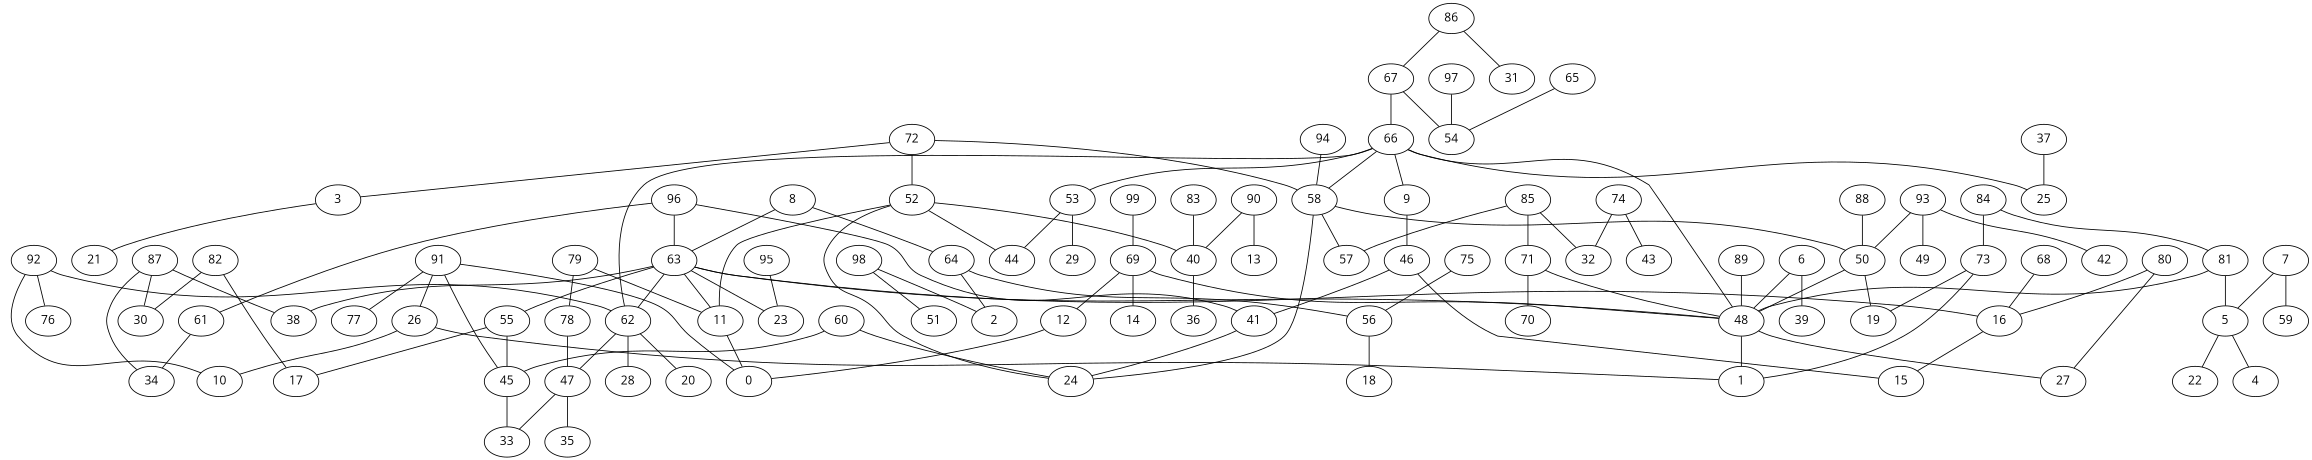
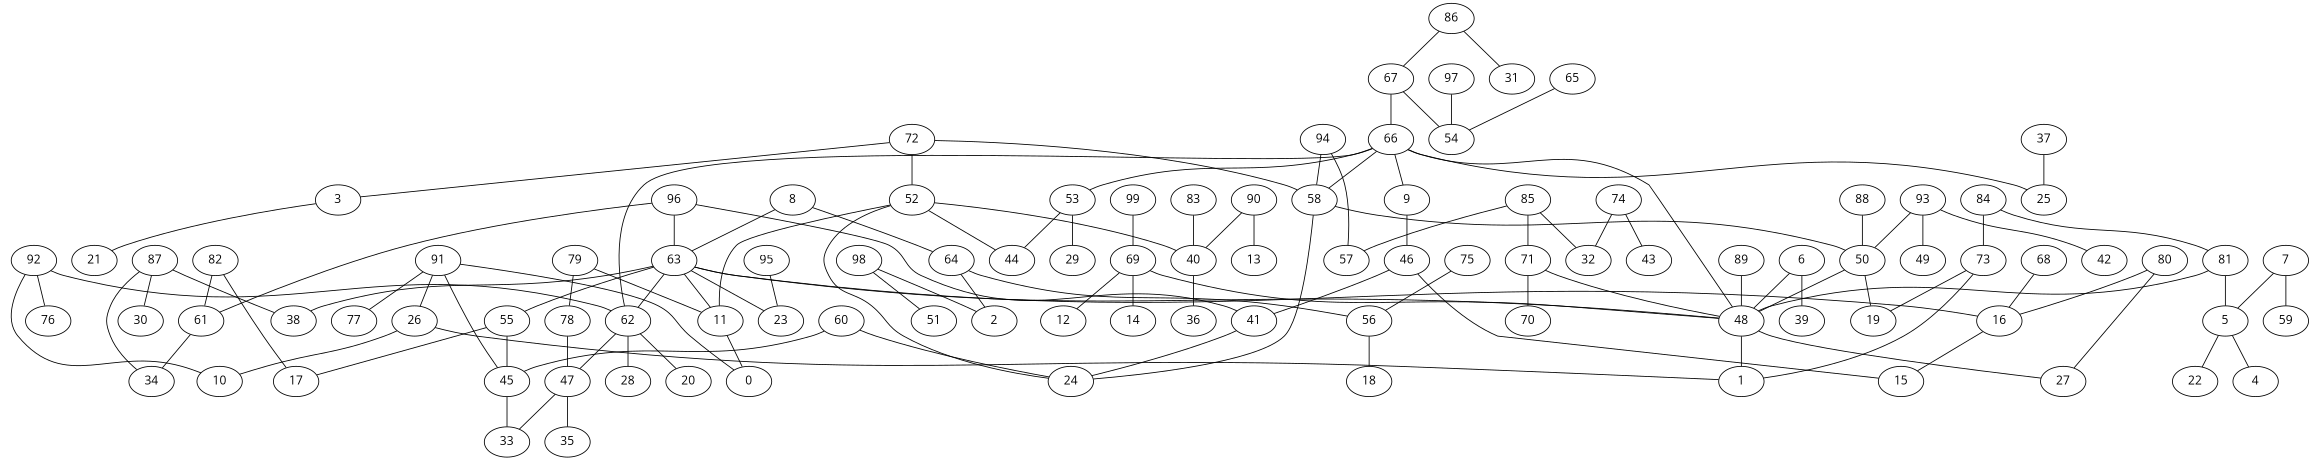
edge "58" -- "57": now "94" -- "57"
edge "82" -- "30": now "82" -- "61"
edge "12" -- "0": removed
